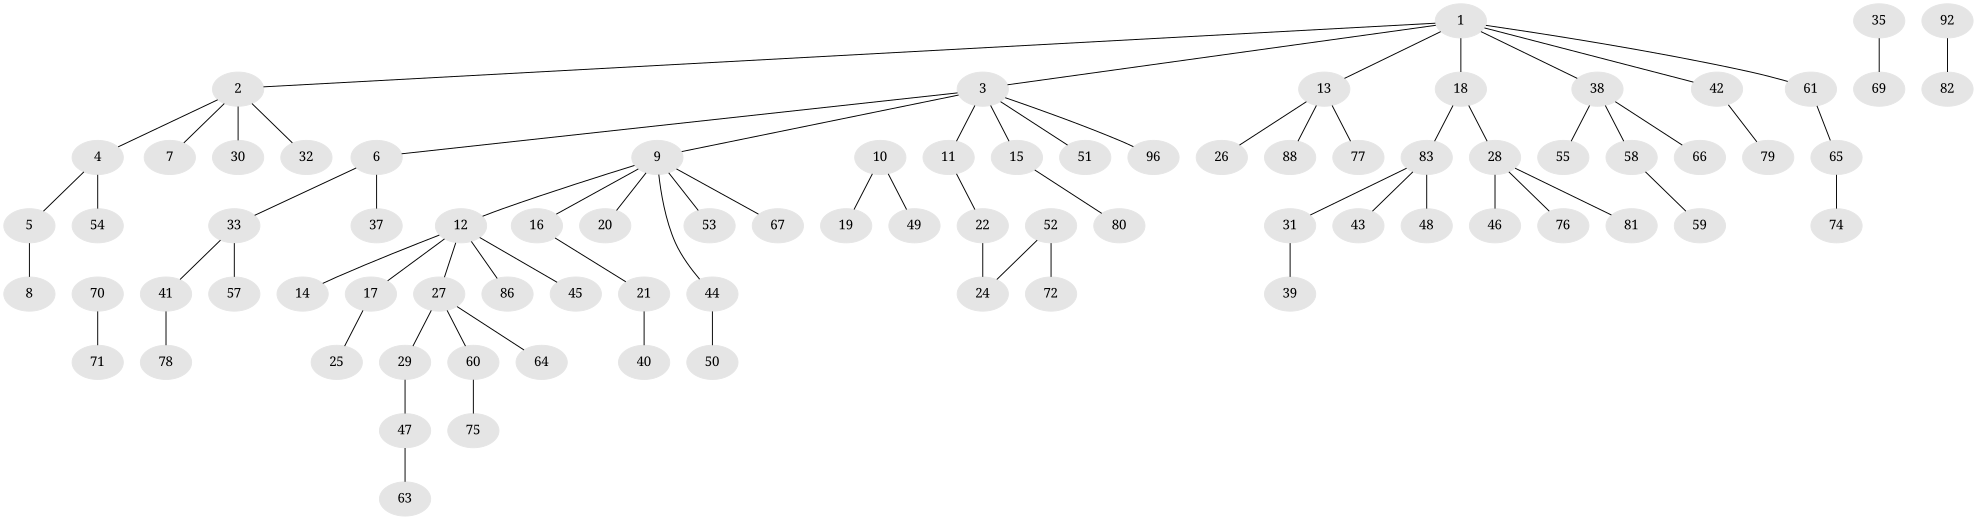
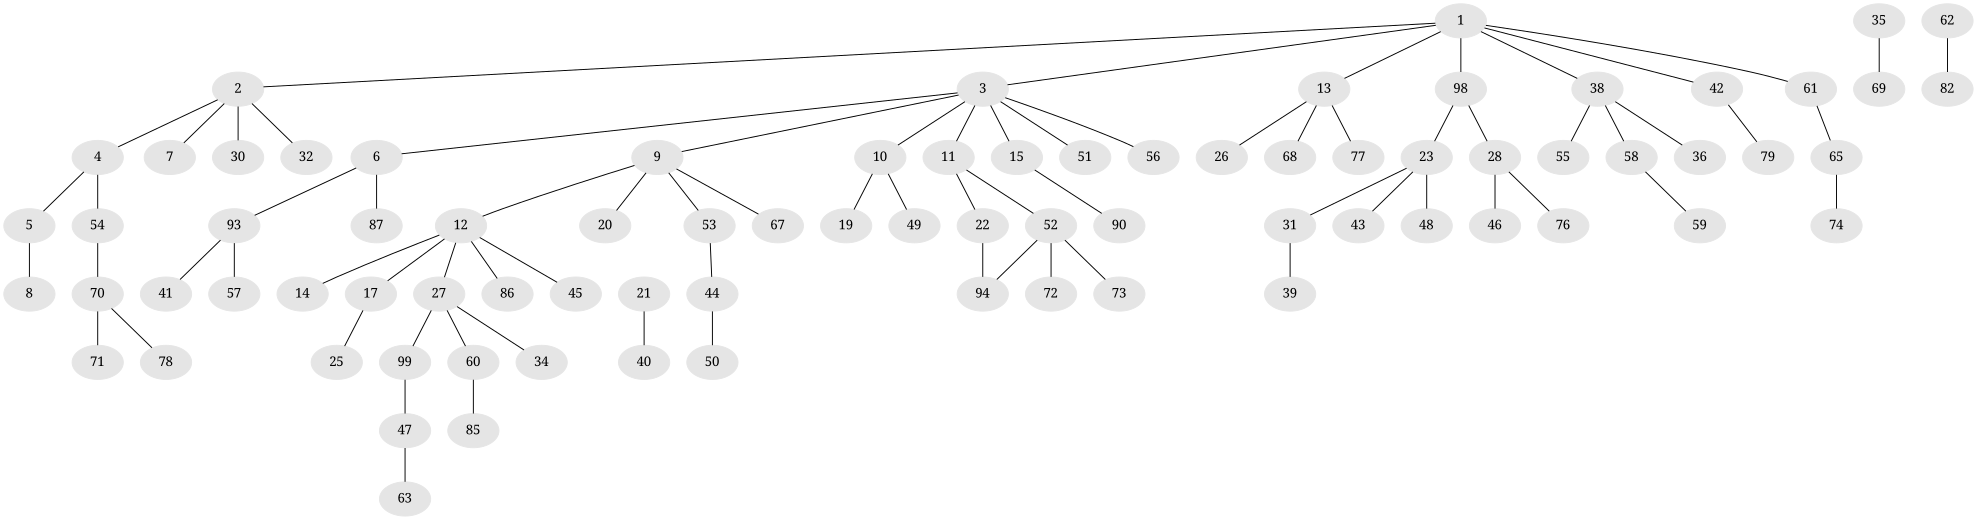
node "92": label "92" -> "62"
node "18": label "18" -> "98"
edge "3" -- "10": added
node "96": label "96" -> "56"
node "88": label "88" -> "68"
node "83": label "83" -> "23"
node "66": label "66" -> "36"
edge "11" -- "52": added
node "33": label "33" -> "93"
node "37": label "37" -> "87"
node "16": removed
node "80": label "80" -> "90"
node "81": removed
edge "9" -- "44": now "53" -- "44"
edge "54" -- "70": added
node "24": label "24" -> "94"
node "73": added
edge "41" -- "78": now "70" -- "78"
node "29": label "29" -> "99"
node "64": label "64" -> "34"
node "75": label "75" -> "85"
